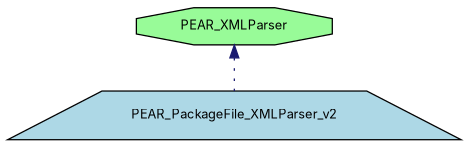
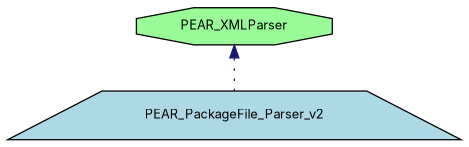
node "PEAR_PackageFile_XMLParser_v2": label "PEAR_PackageFile_XMLParser_v2" -> "PEAR_PackageFile_Parser_v2"
